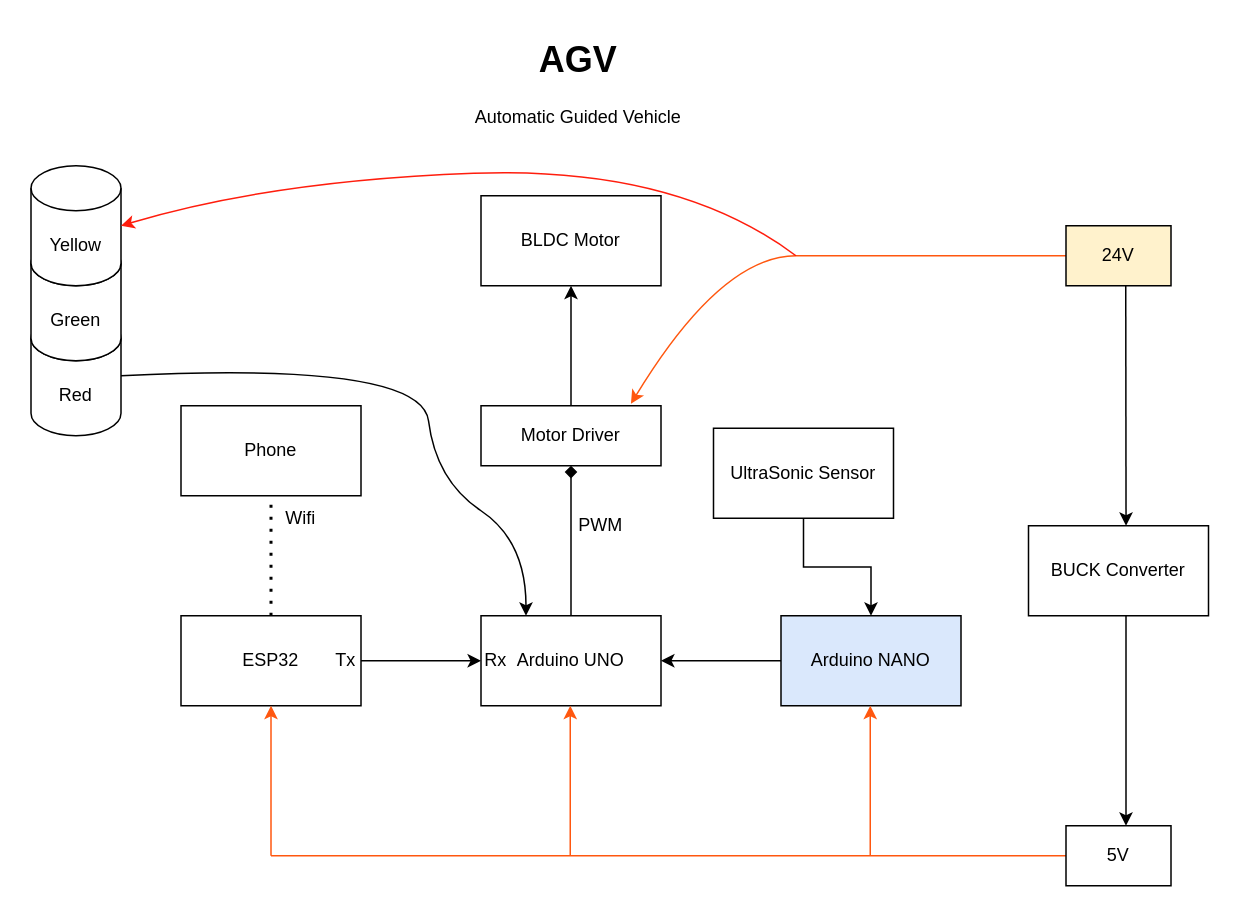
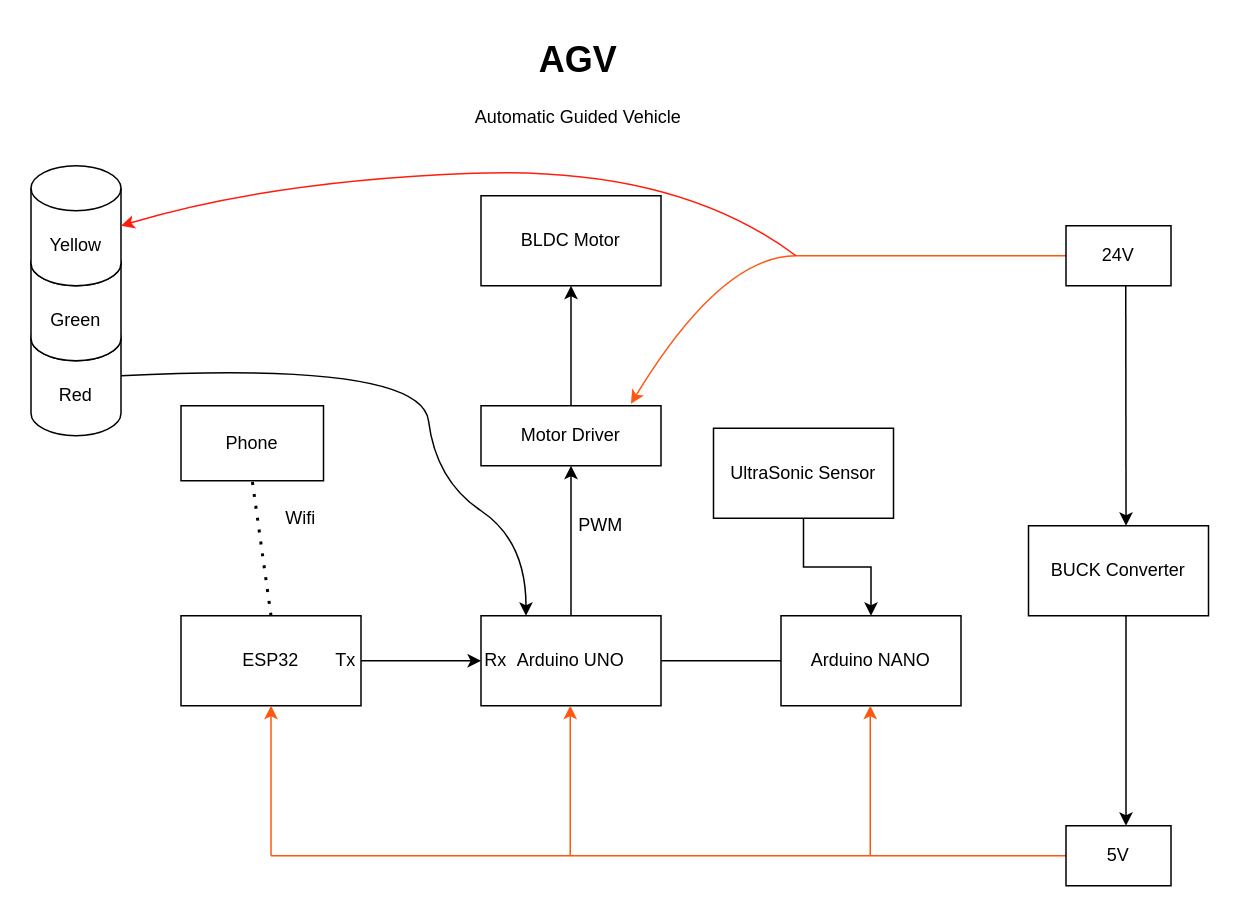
node "24V": fillcolor #fff2cc -> #ffffff
node "Phone": size 180x90 -> 143x75
edge "Arduino UNO" -> "Motor Driver": arrowhead diamond -> classic
edge "Arduino NANO" -> "Arduino UNO": arrowhead classic -> none
node "Arduino NANO": fillcolor #dae8fc -> #ffffff
